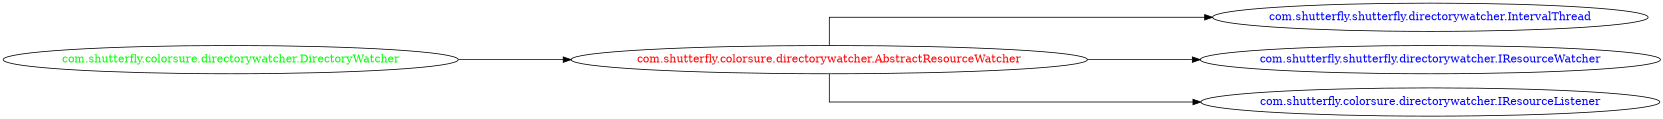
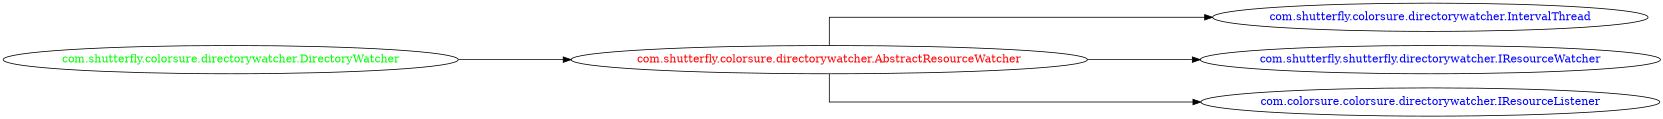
node "com.shutterfly.shutterfly.directorywatcher.IntervalThread": label "com.shutterfly.shutterfly.directorywatcher.IntervalThread" -> "com.shutterfly.colorsure.directorywatcher.IntervalThread"
node "com.shutterfly.colorsure.directorywatcher.IResourceListener": label "com.shutterfly.colorsure.directorywatcher.IResourceListener" -> "com.colorsure.colorsure.directorywatcher.IResourceListener"
